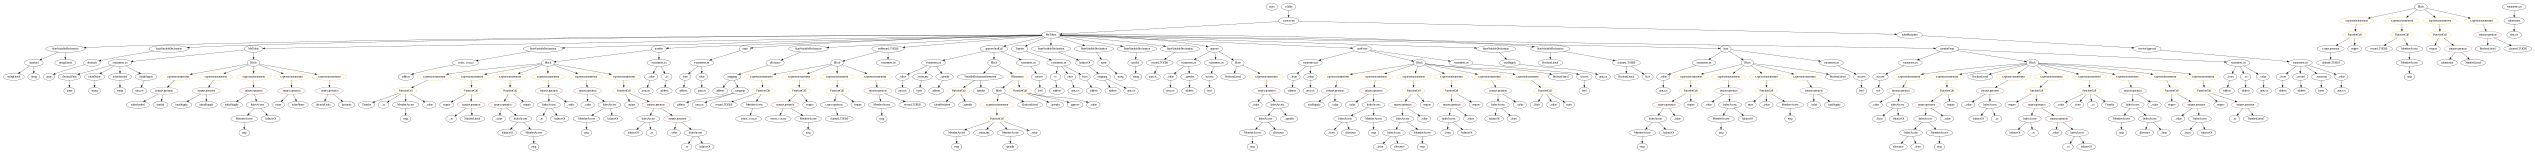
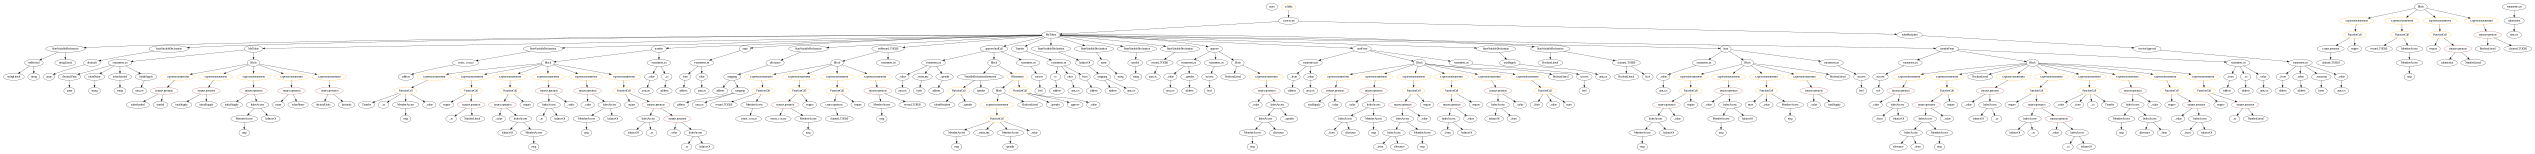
node "solidity": color black -> orange
node "standard": label "standard" -> "setReward"
node "_reward": label "_reward" -> "_token"
